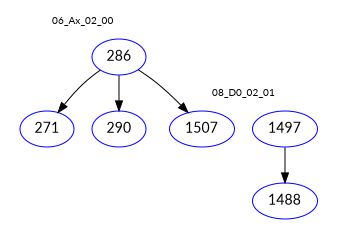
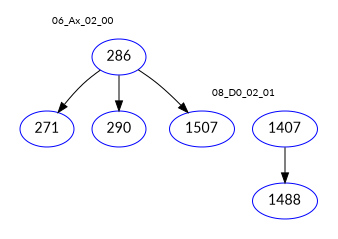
node "1497": label "1497" -> "1407"
